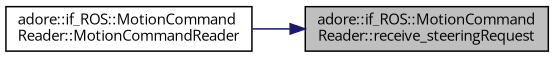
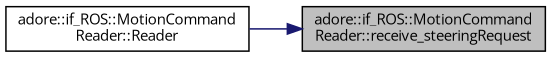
node "adore::if_ROS::MotionCommand Reader::MotionCommandReader": label "adore::if_ROS::MotionCommand Reader::MotionCommandReader" -> "adore::if_ROS::MotionCommand Reader::Reader"
